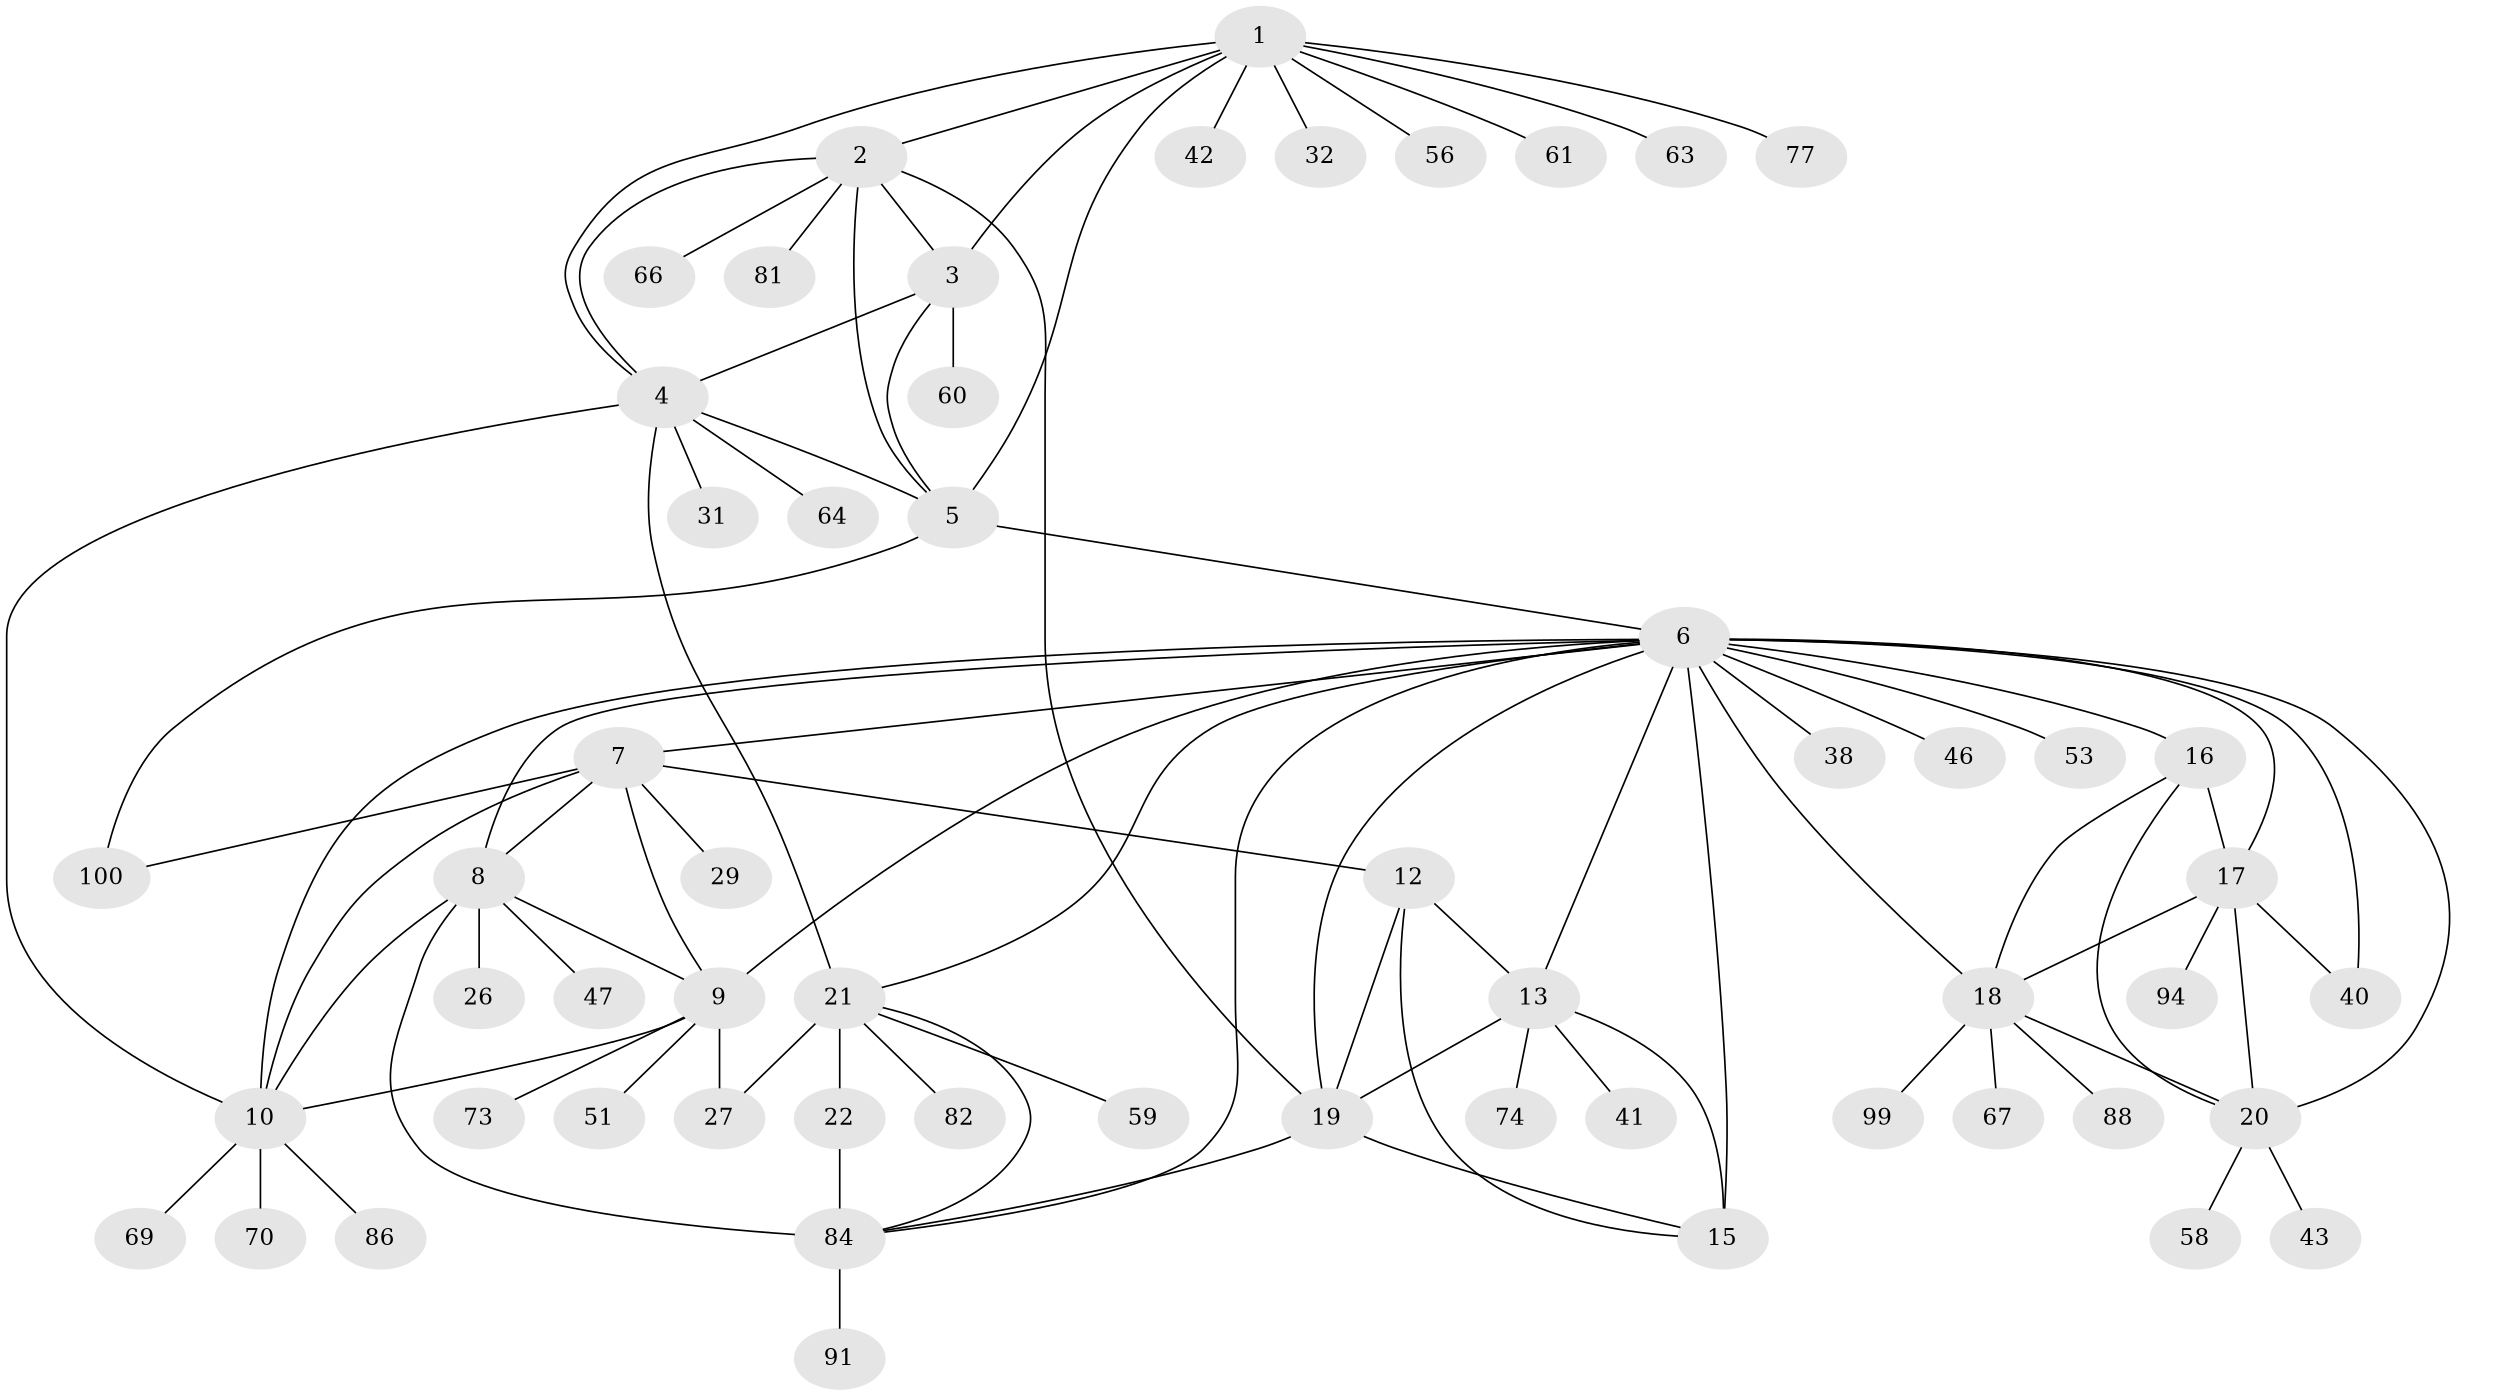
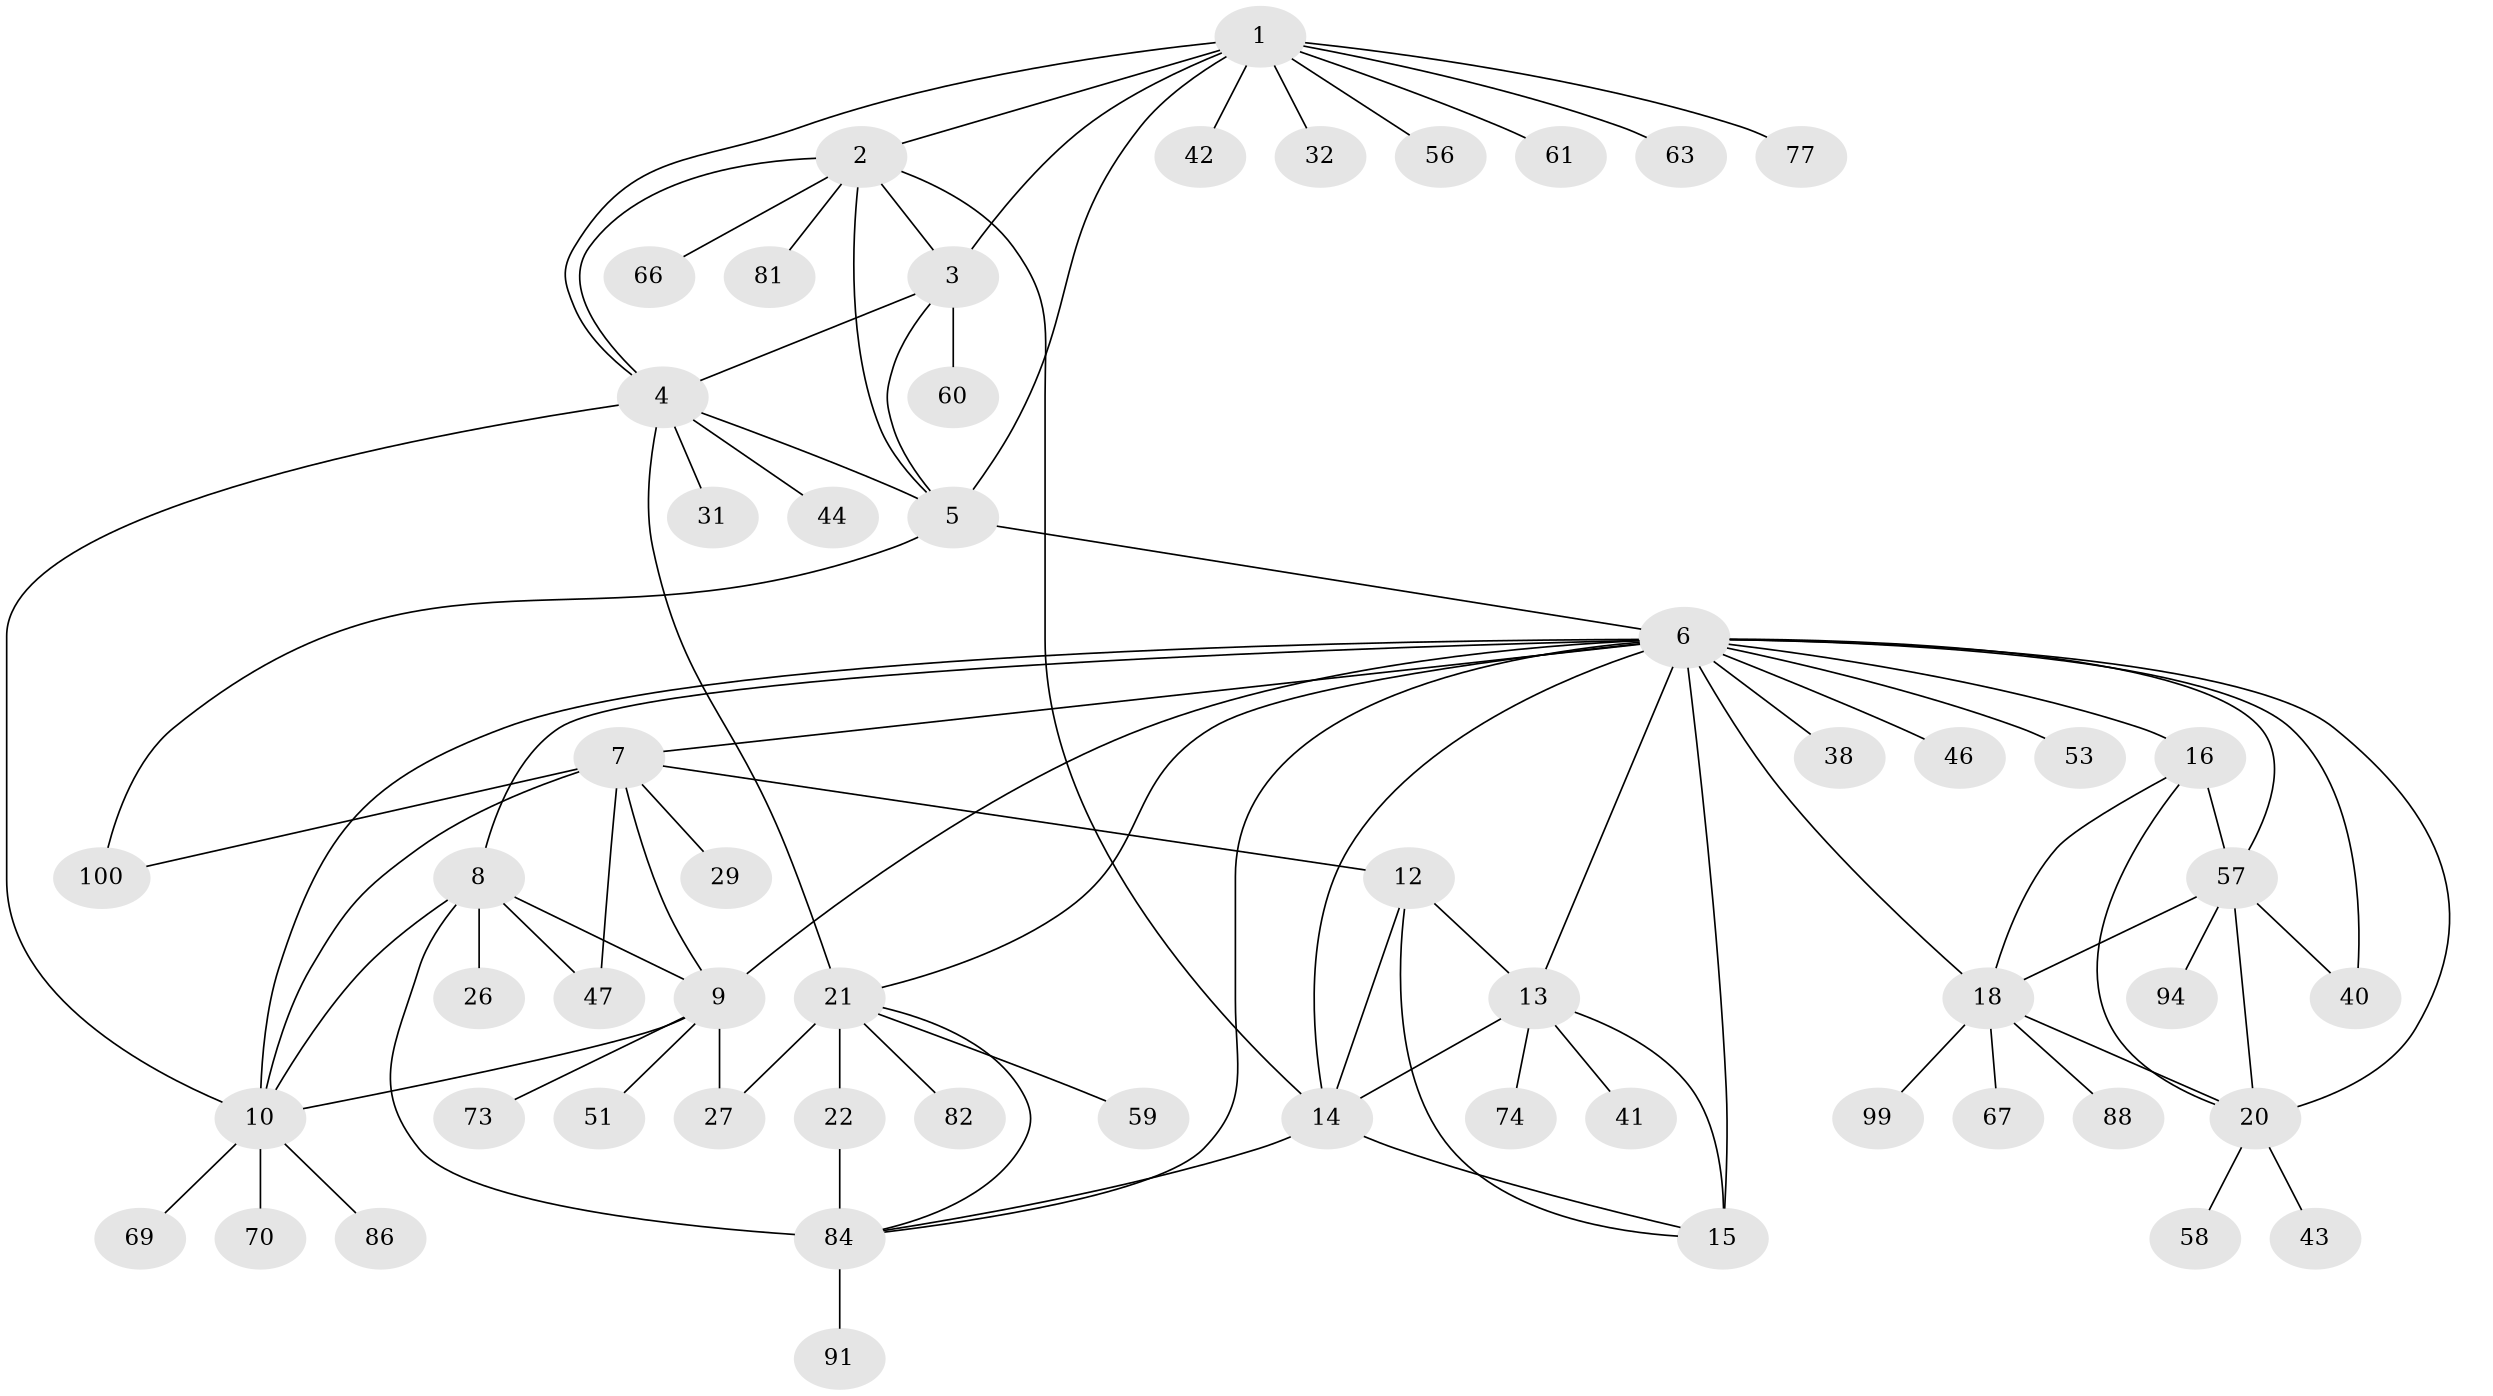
node "64": label "64" -> "44"
edge "7" -- "8": now "7" -- "47"
node "17": label "17" -> "57"
node "19": label "19" -> "14"
